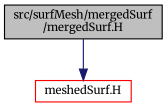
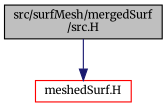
node "src/surfMesh/mergedSurf /mergedSurf.H": label "src/surfMesh/mergedSurf /mergedSurf.H" -> "src/surfMesh/mergedSurf /src.H"
